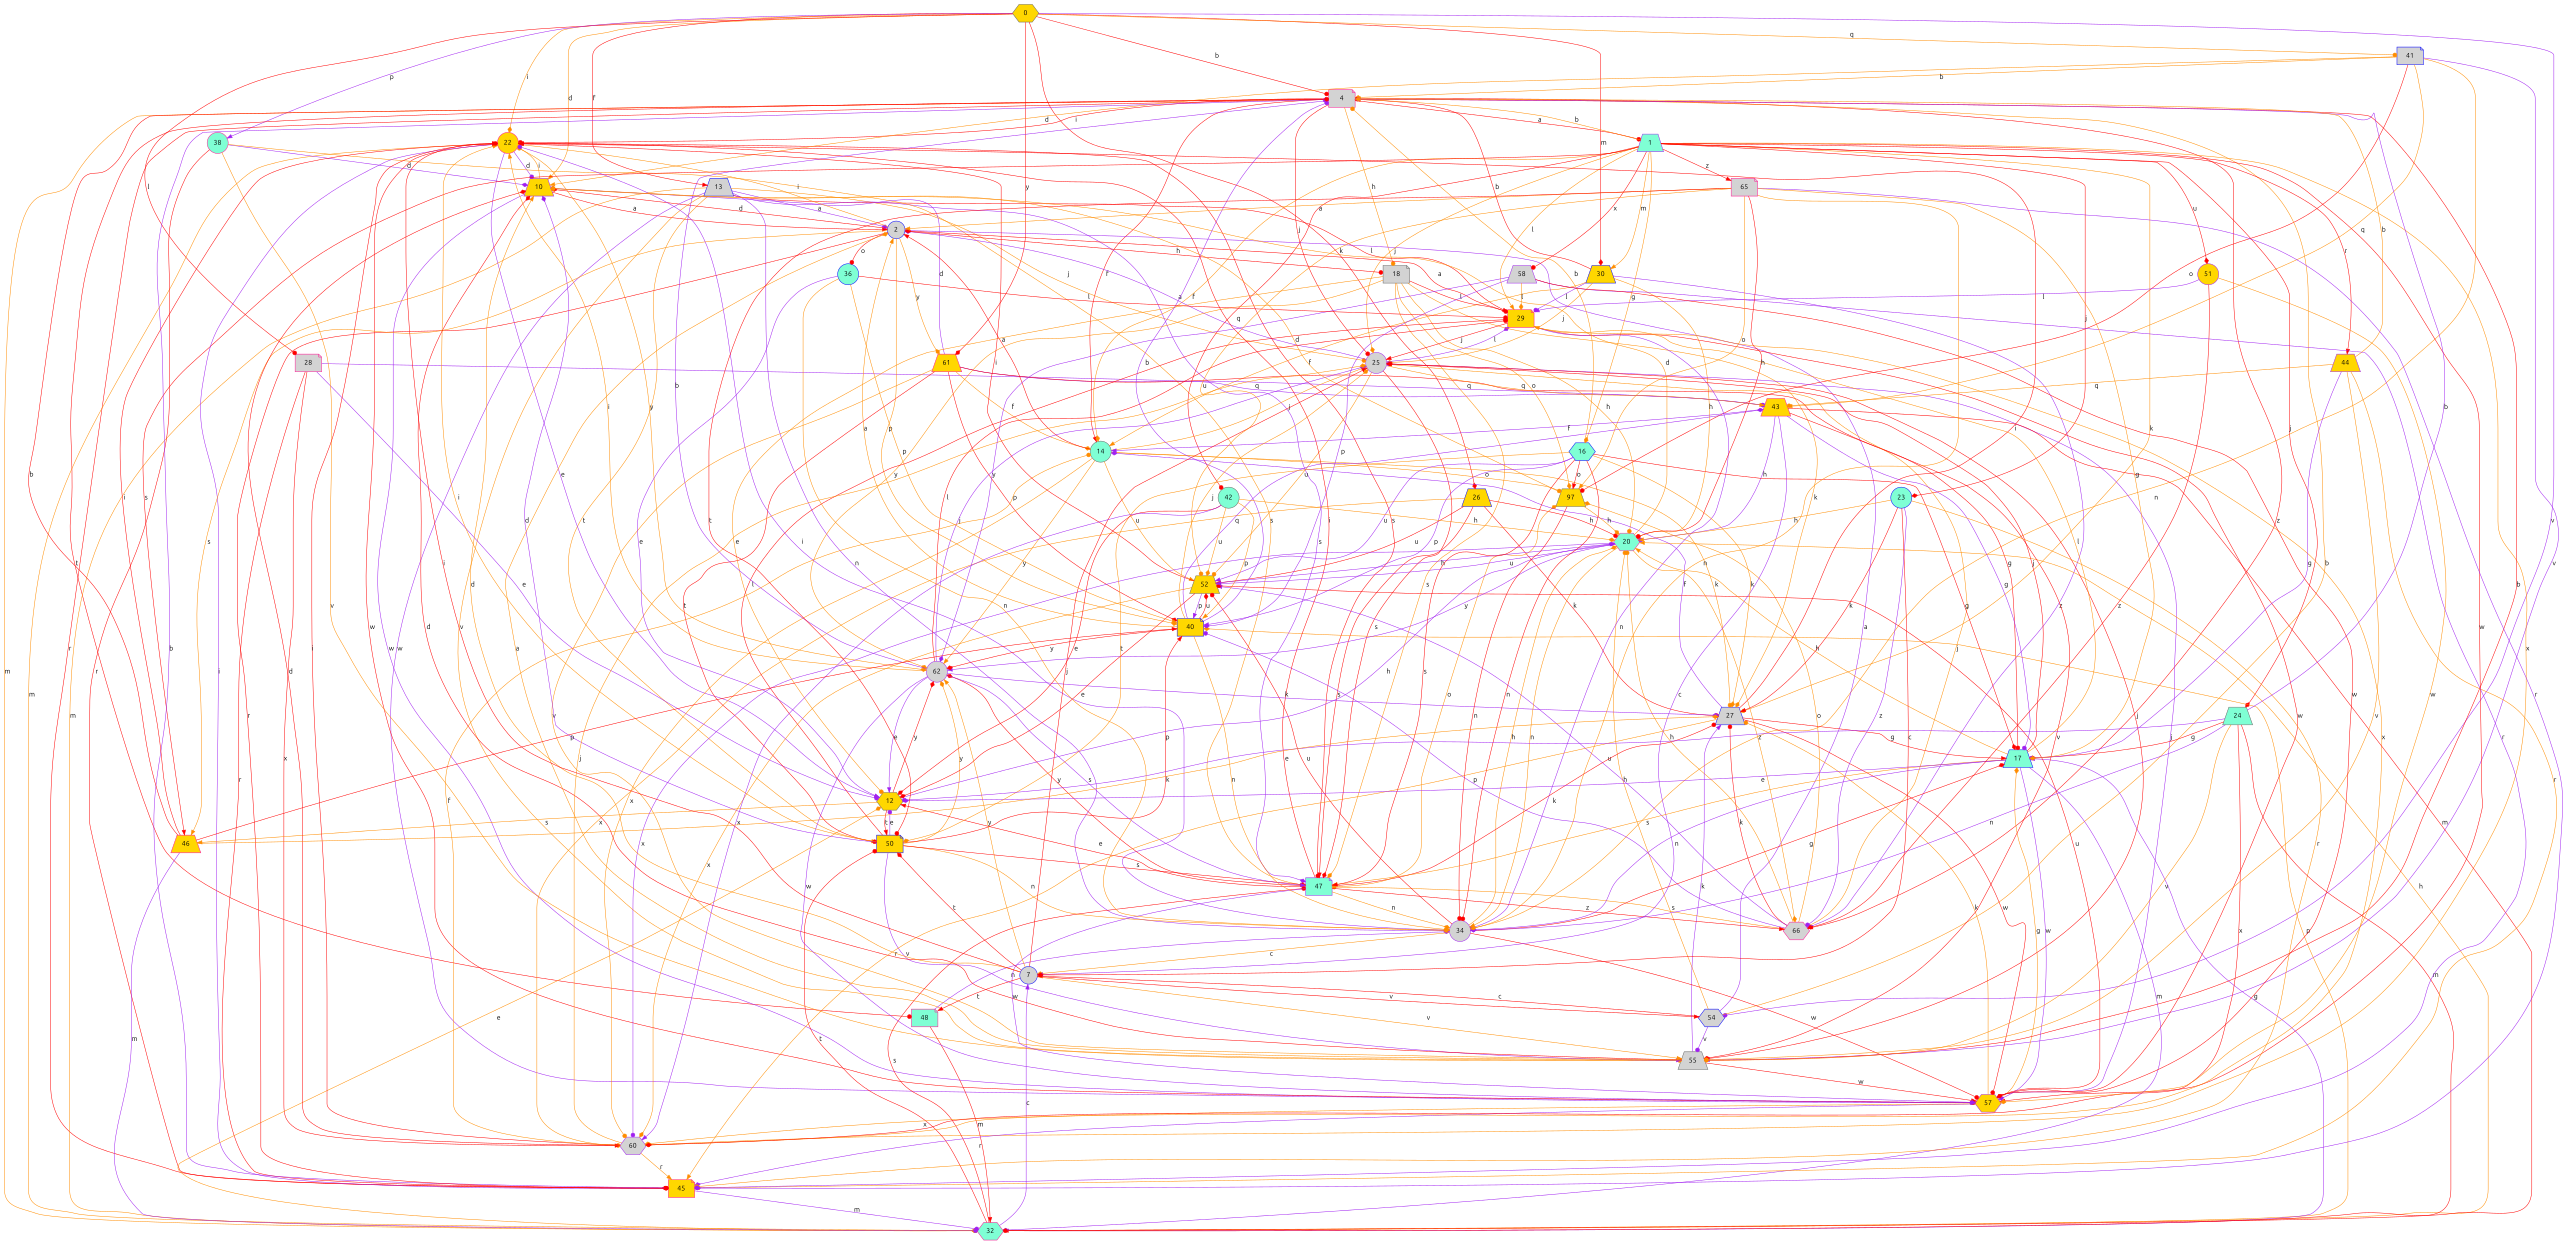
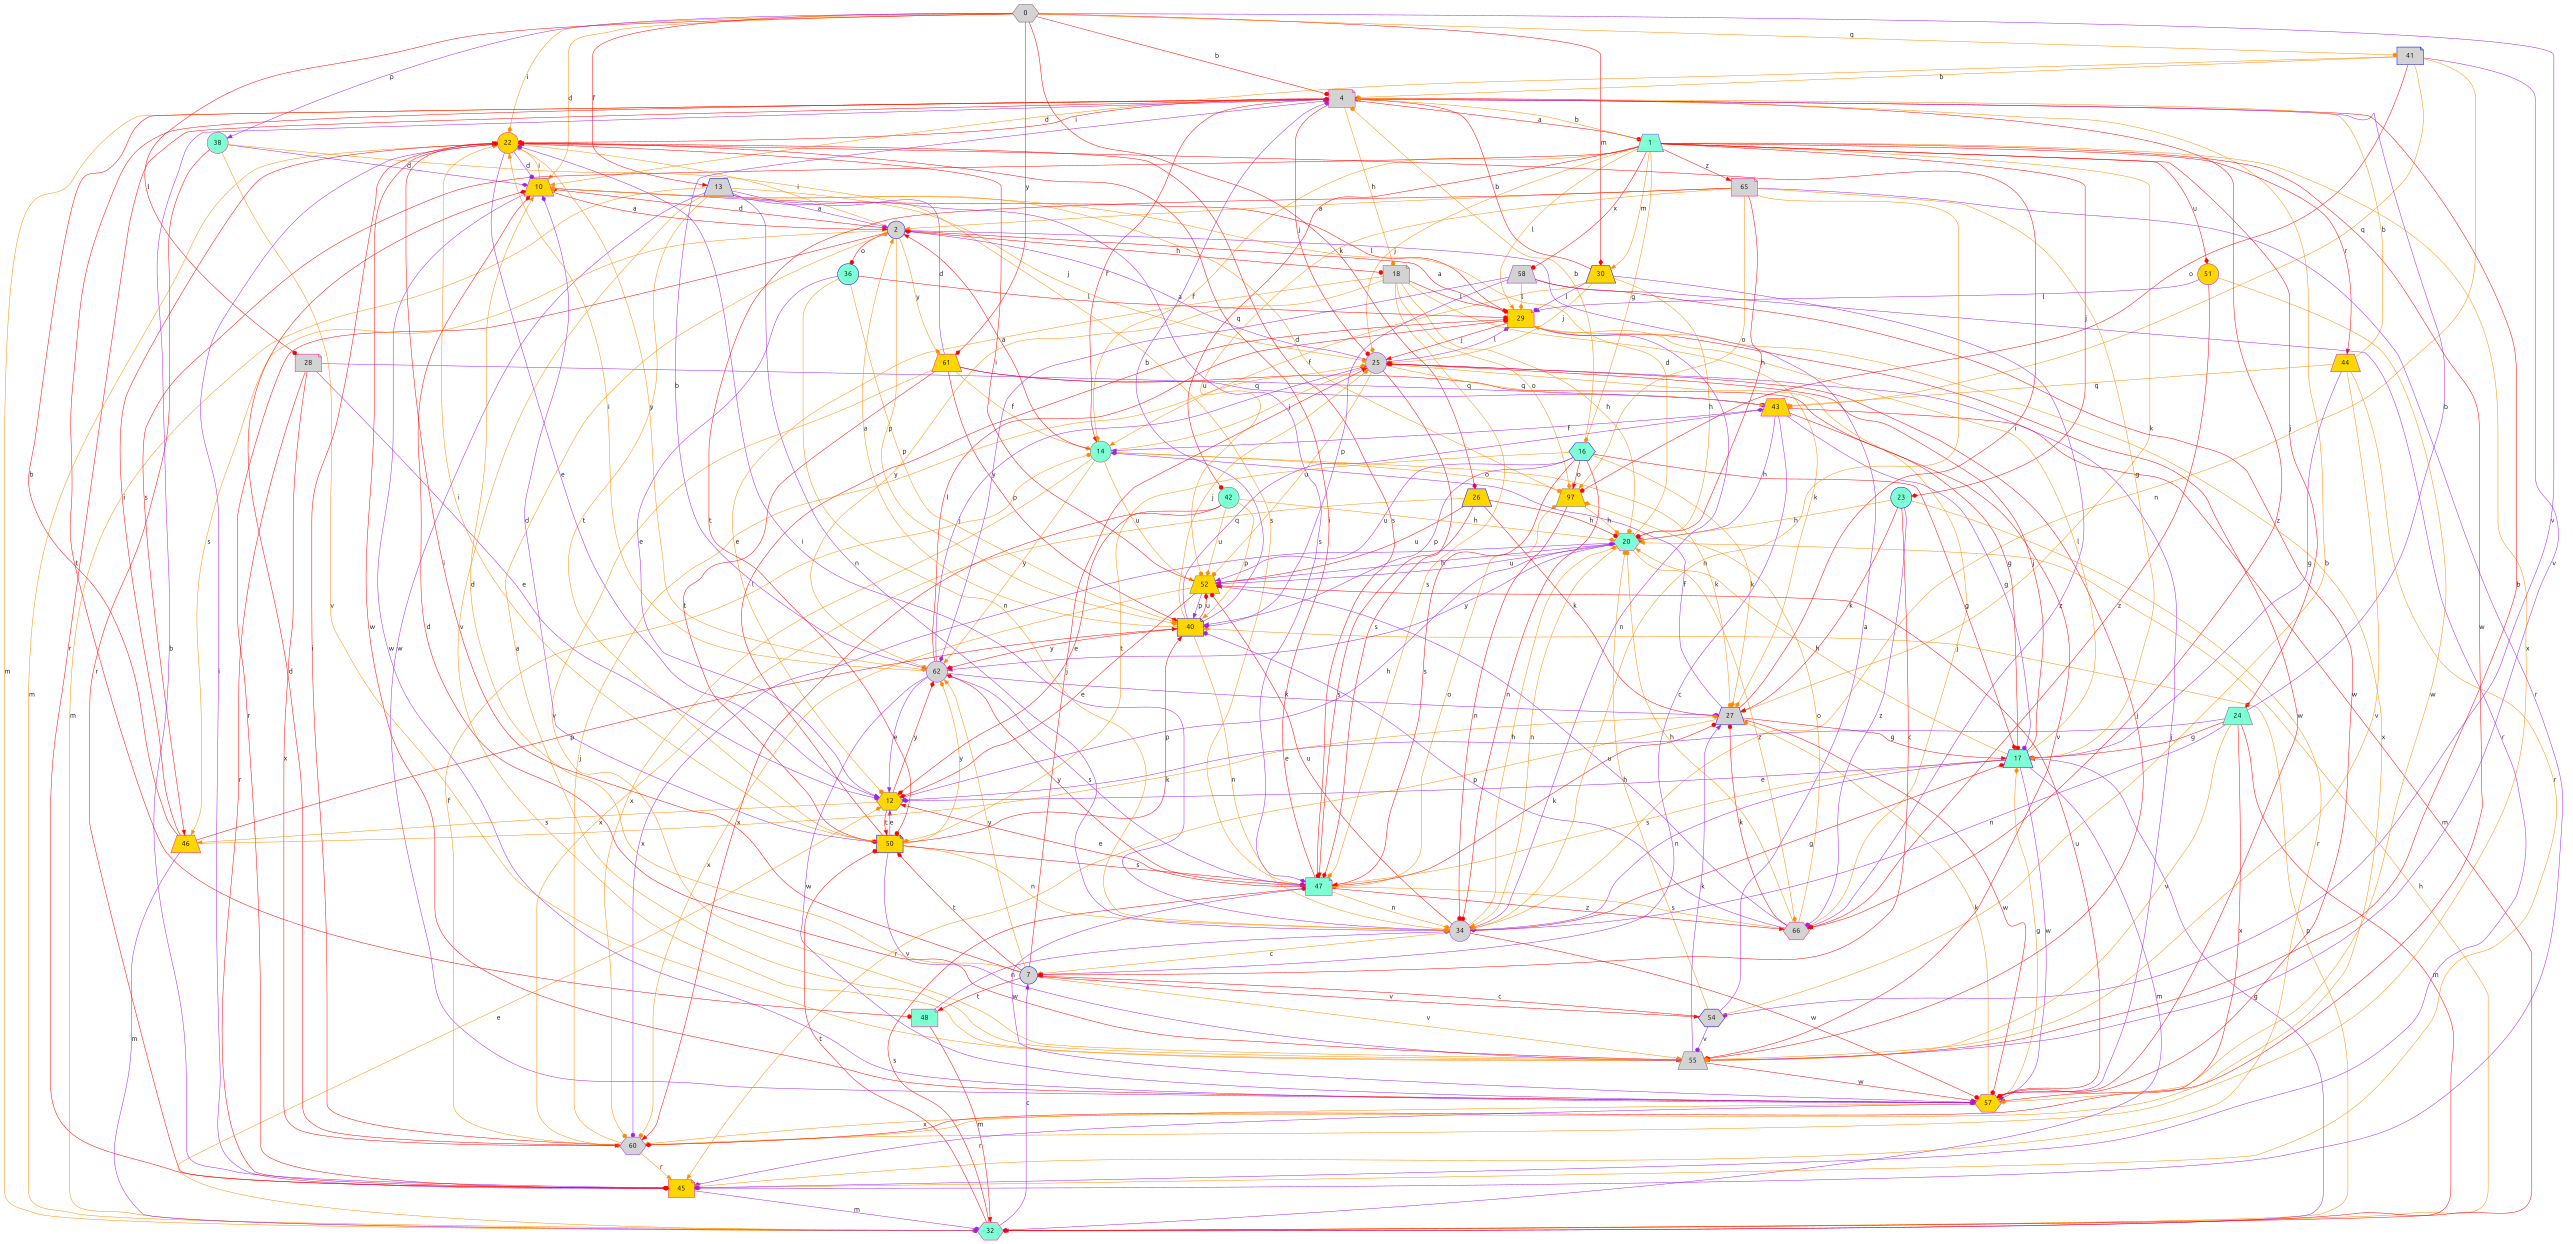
node "0": fillcolor gold -> lightgrey
edge "24" -> "4": arrowhead diamond -> dot
edge "42" -> "60": color purple -> red
edge "52" -> "60": arrowhead diamond -> dot
edge "50" -> "12": arrowhead dot -> normal
